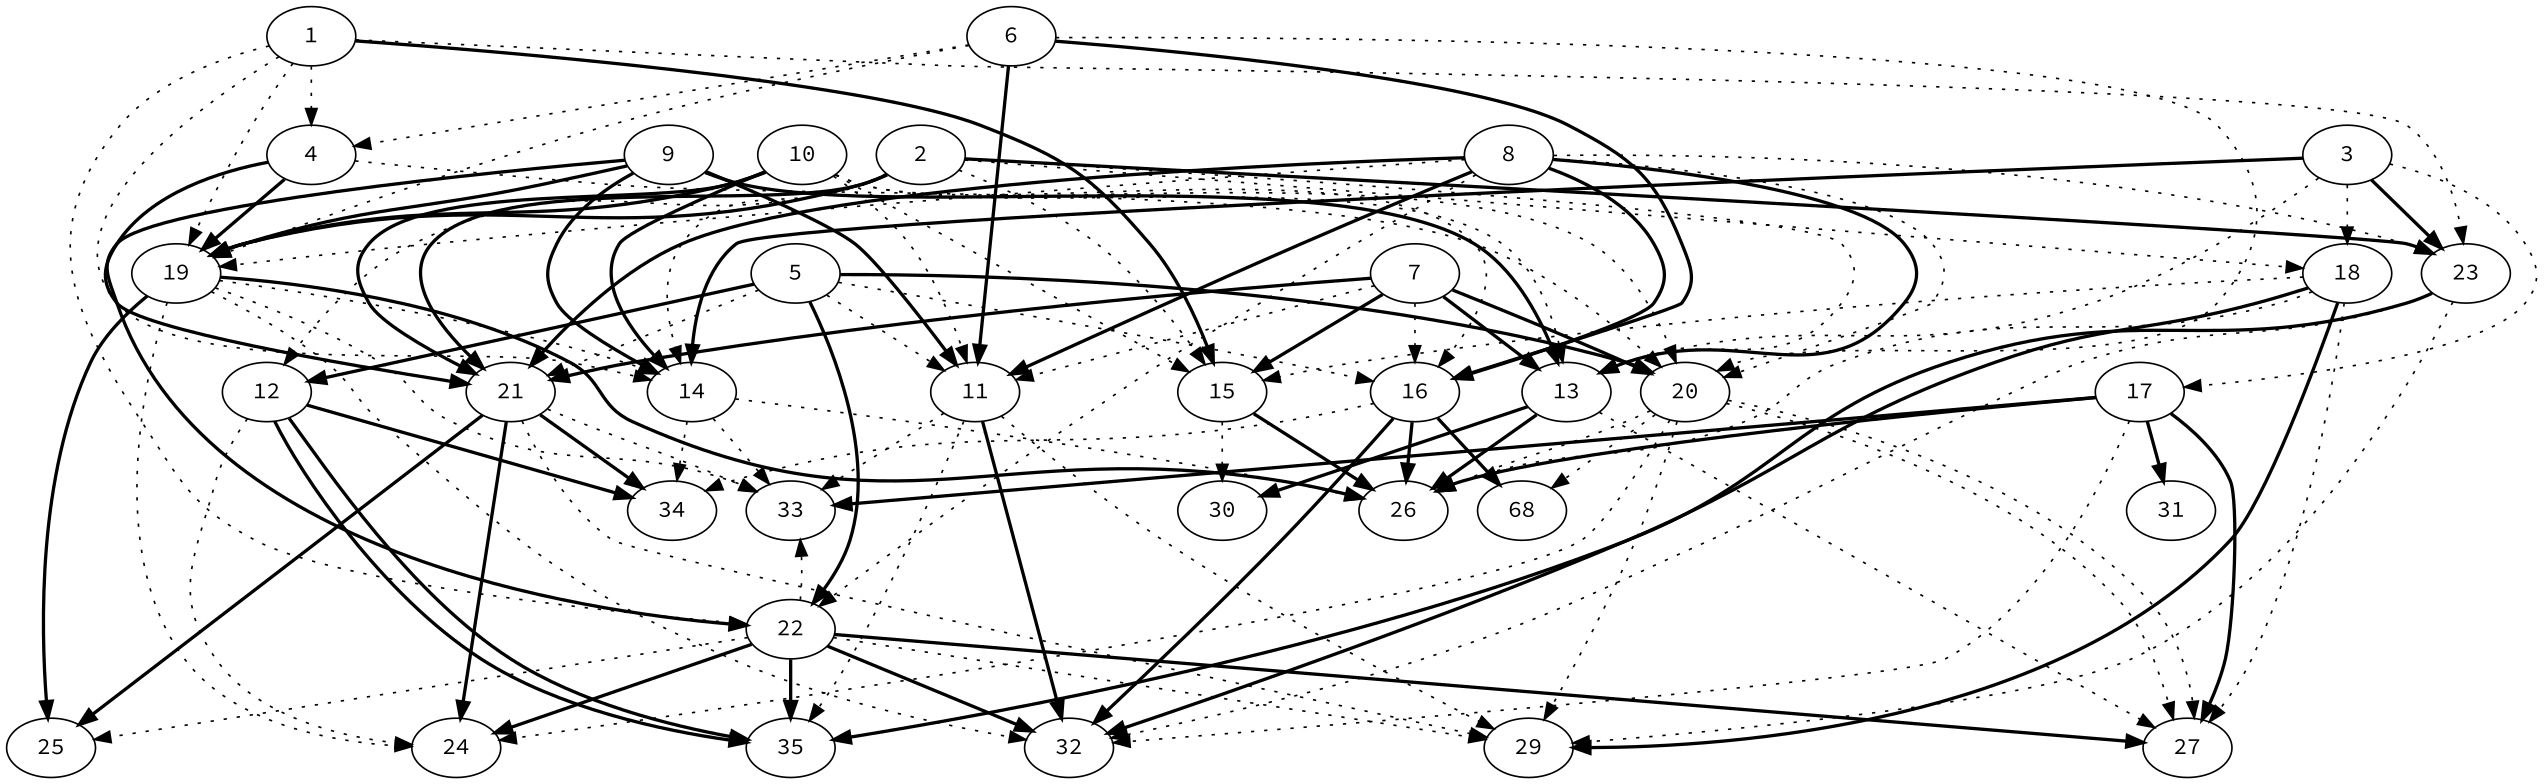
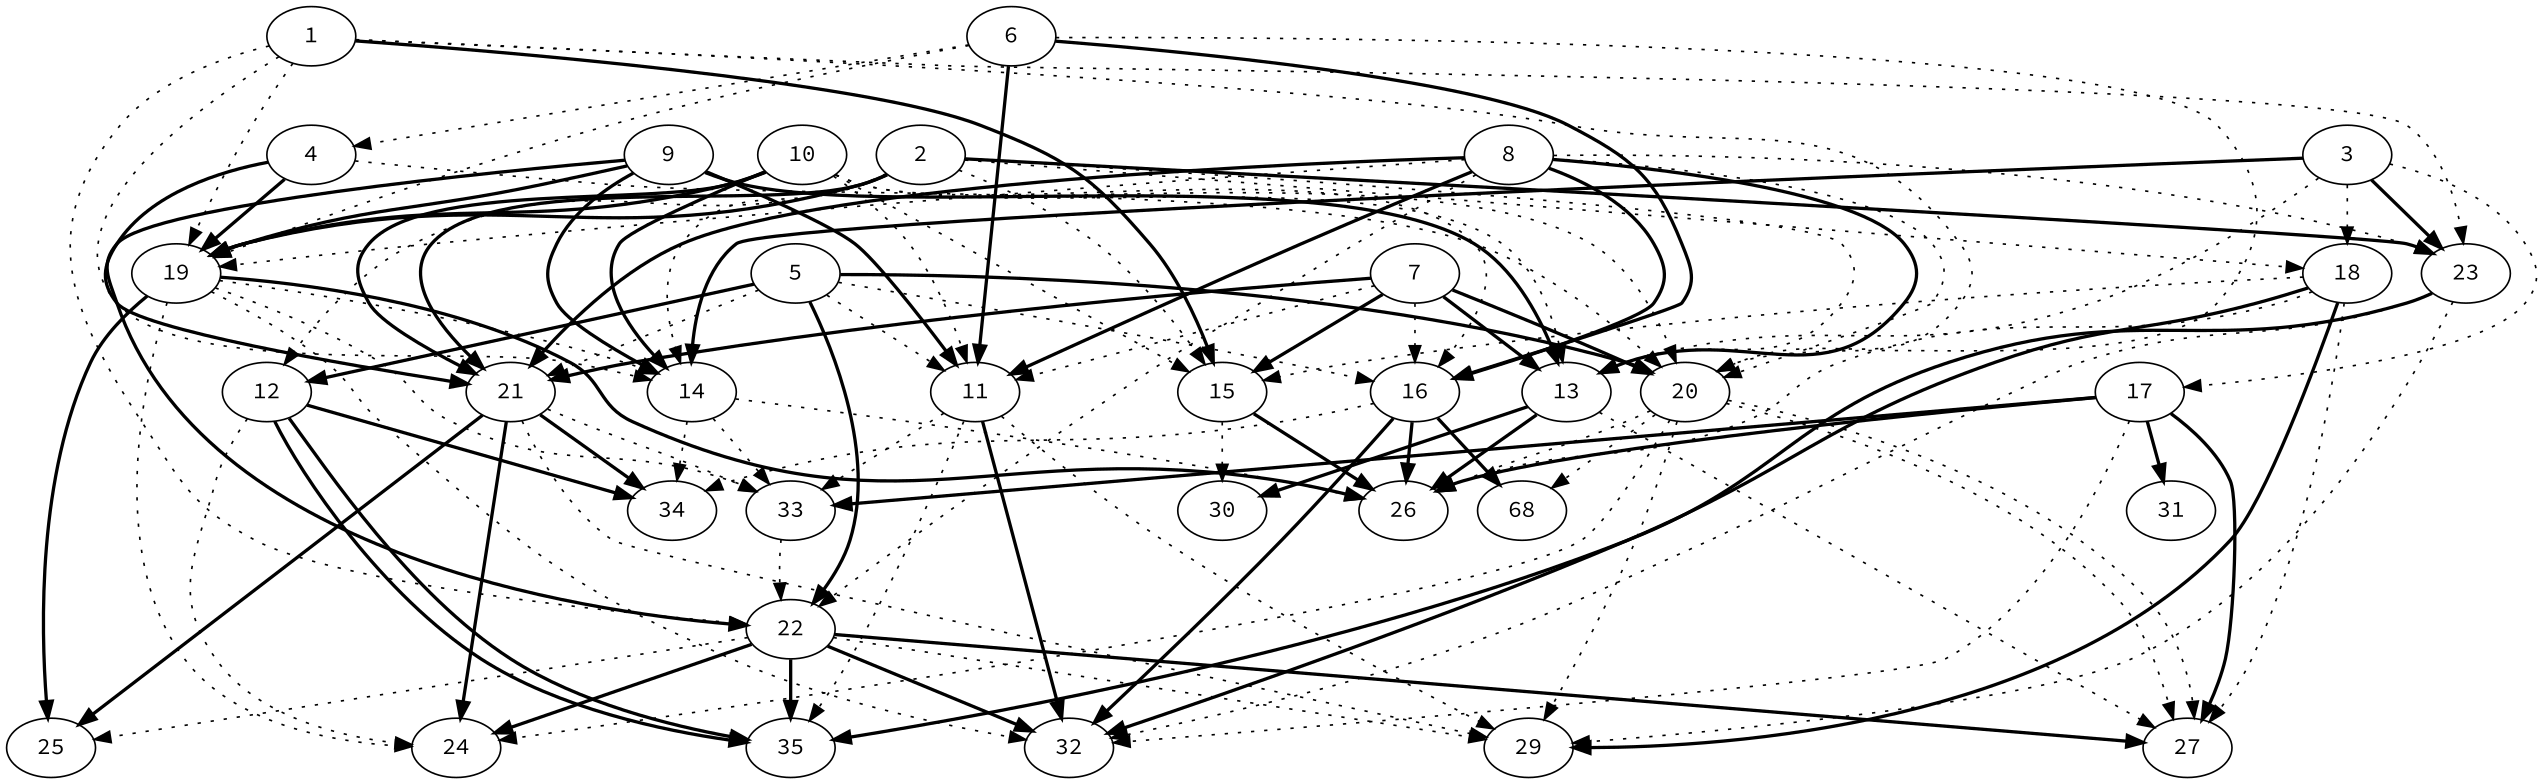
edge "1" -> "4": now "1" -> "20"
edge "22" -> "33": reversed
